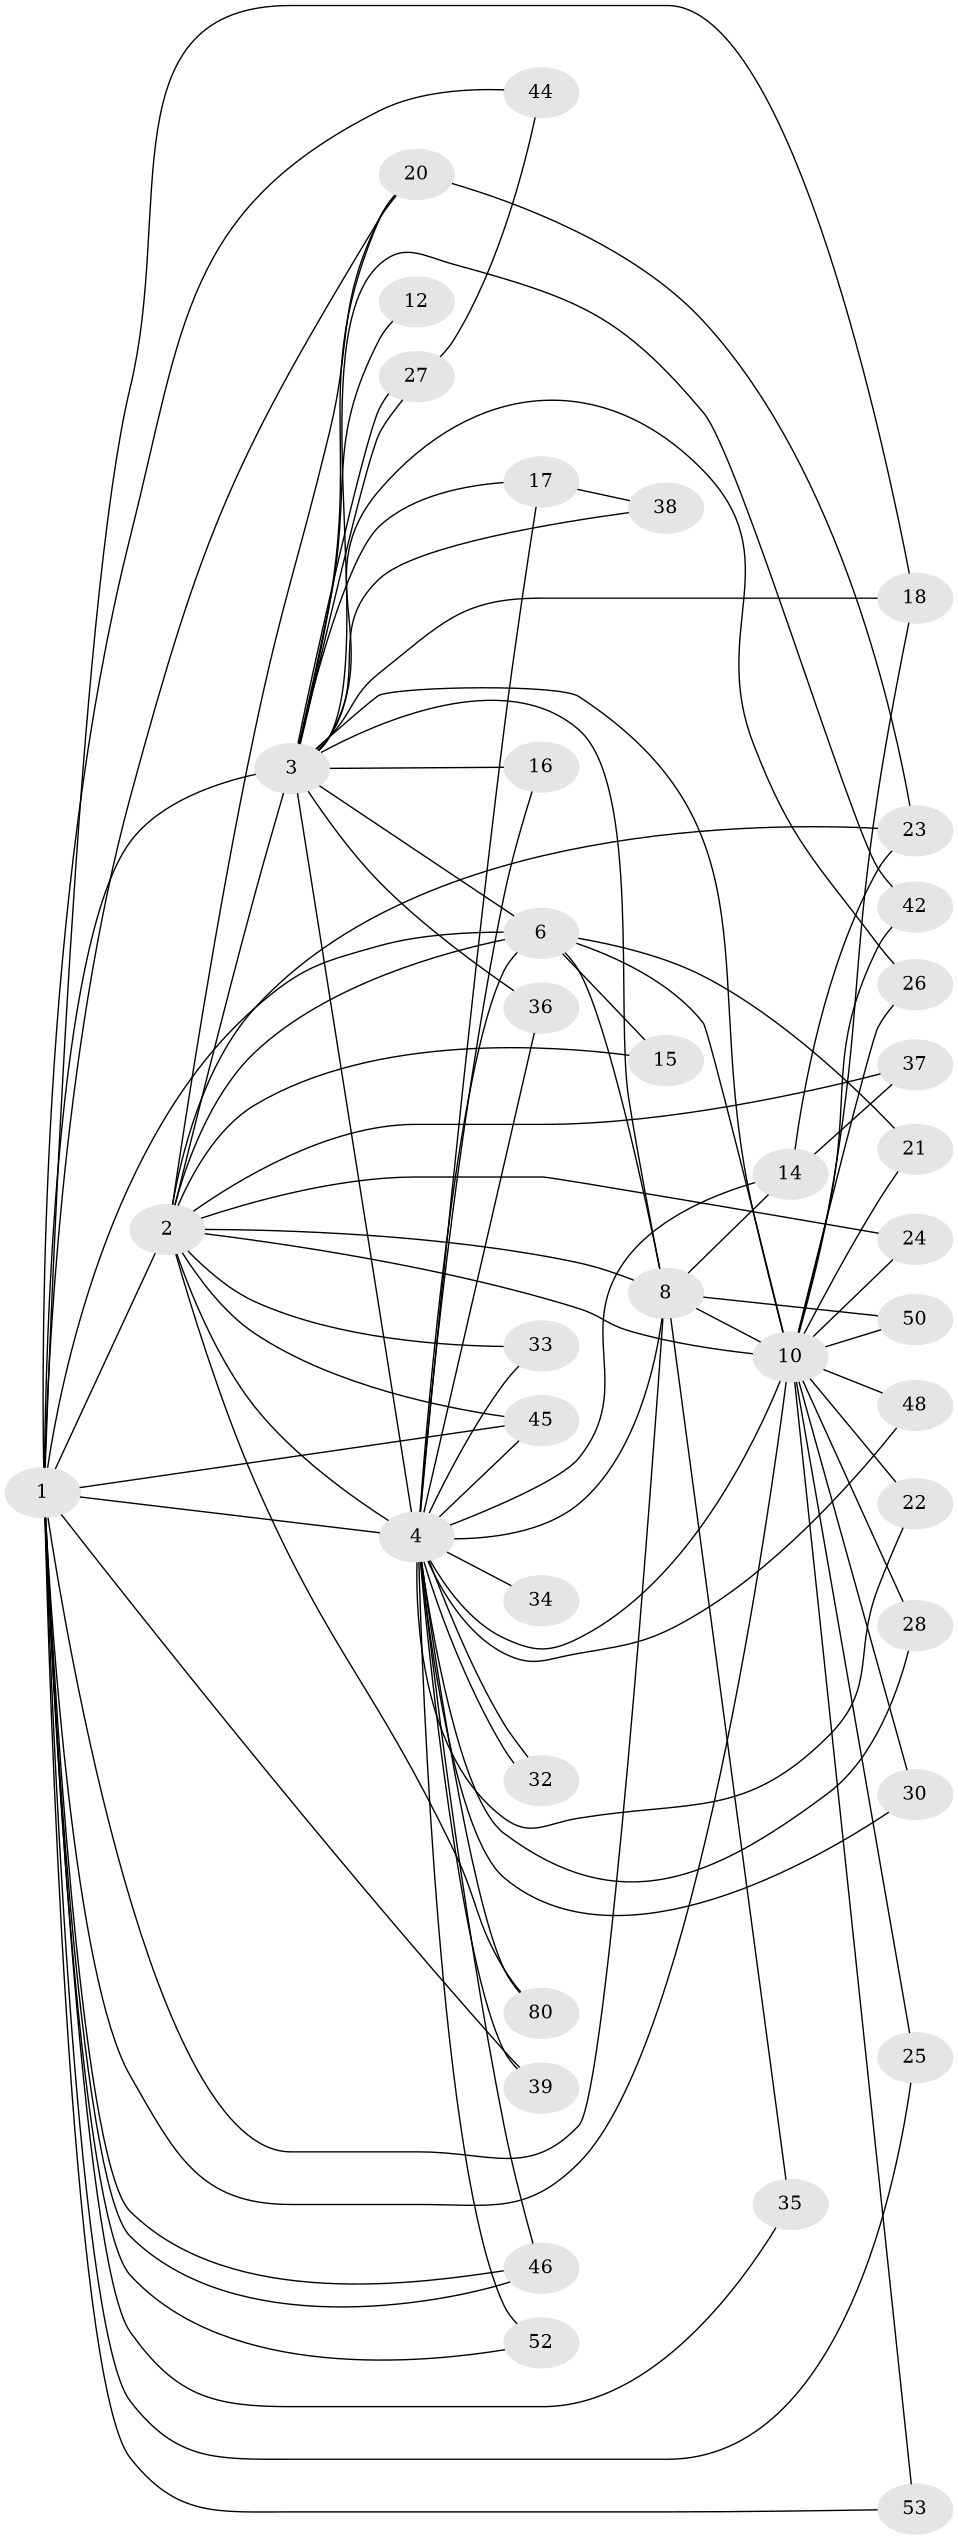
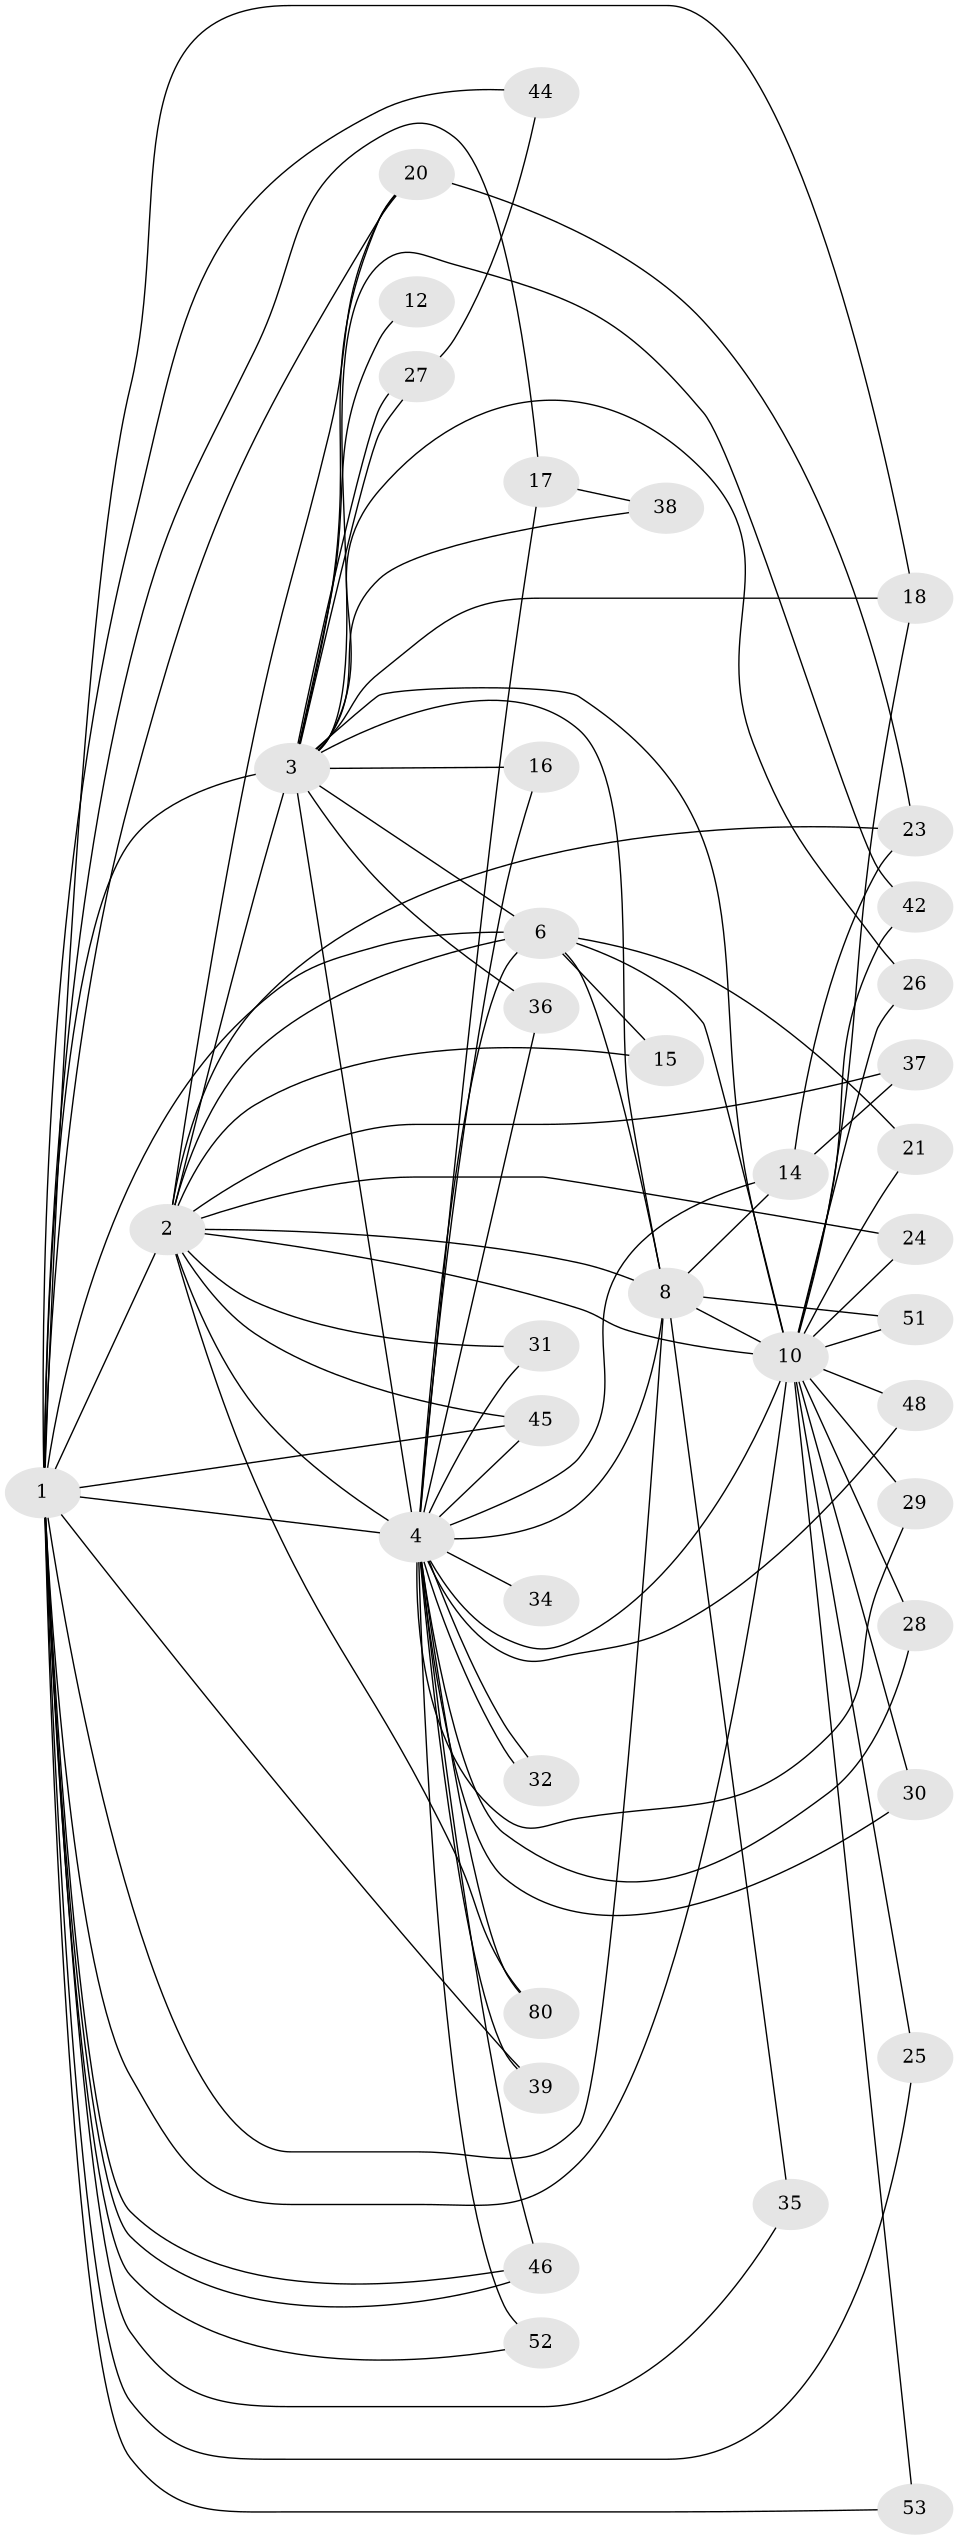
edge "17" -- "3": now "17" -- "1"
node "50": label "50" -> "51"
node "33": label "33" -> "31"
node "22": label "22" -> "29"
